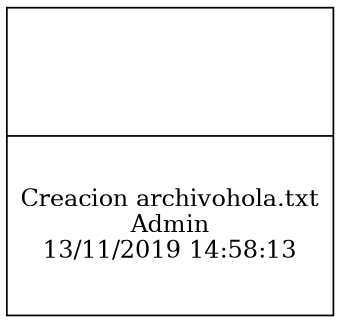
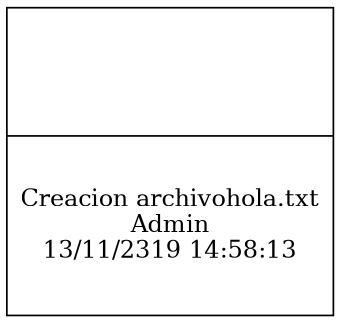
node "Creacion archivohola.txt": text "13/11/2019 14:58:13" -> "13/11/2319 14:58:13"
